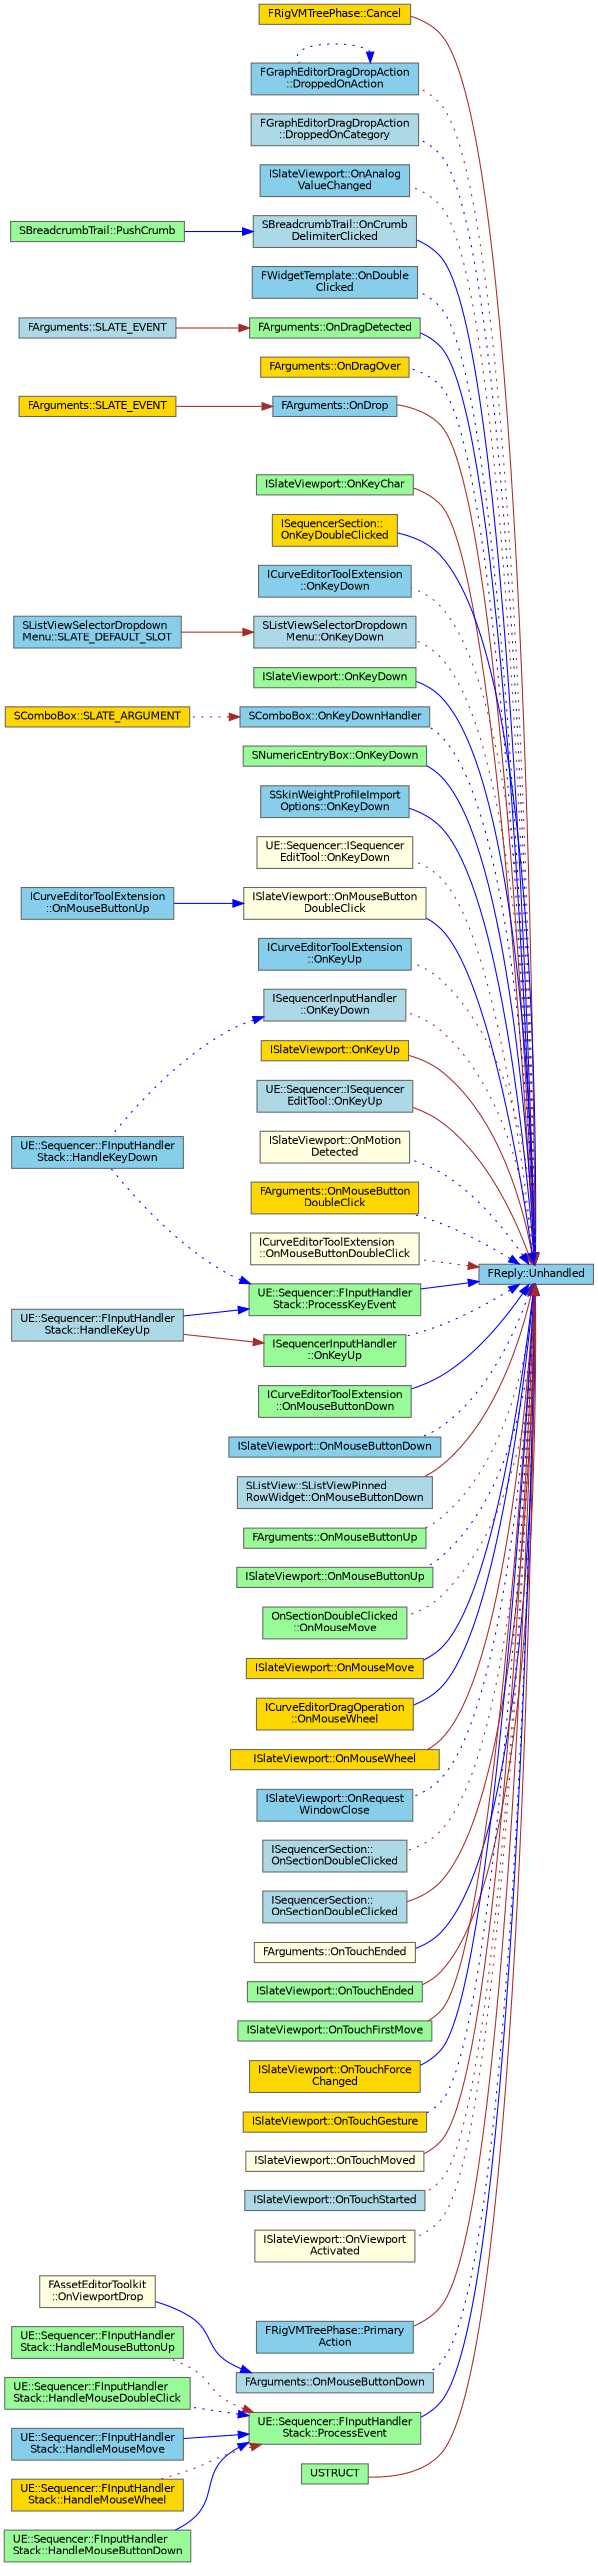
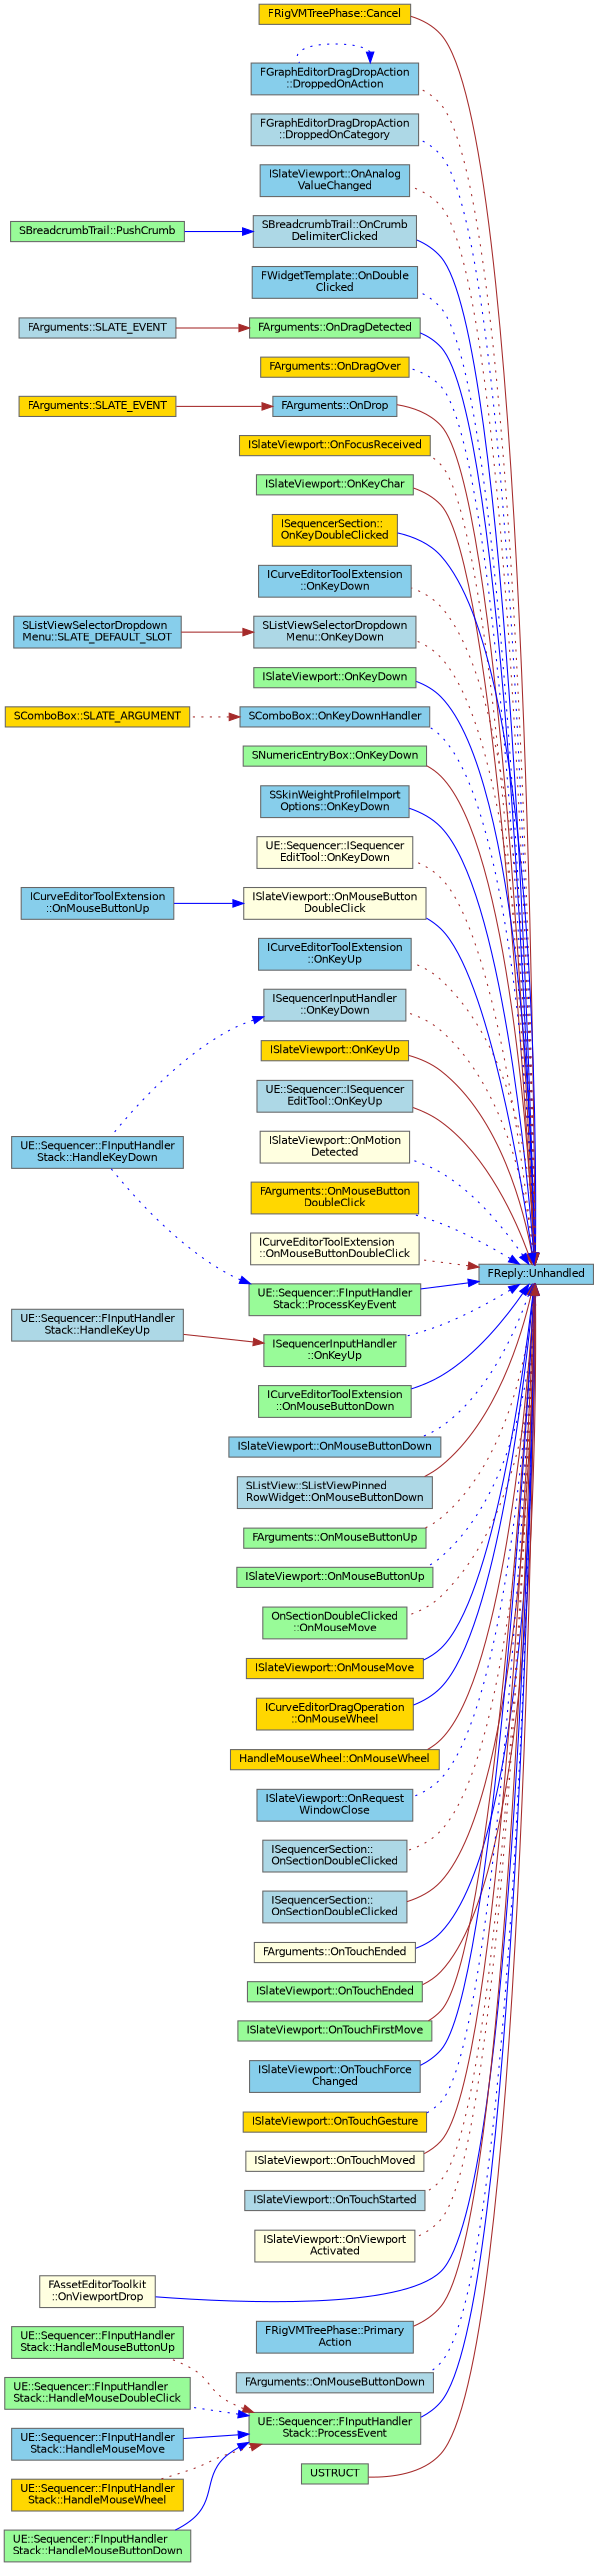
node "ISlateViewport::OnFocusReceived": added
edge "SNumericEntryBox::OnKeyDown" -> "FReply::Unhandled": color blue -> brown
edge "UE::Sequencer::FInputHandler Stack::HandleKeyUp" -> "UE::Sequencer::FInputHandler Stack::ProcessKeyEvent": removed
node "ISlateViewport::OnMouseWheel": label "ISlateViewport::OnMouseWheel" -> "HandleMouseWheel::OnMouseWheel"
node "ISlateViewport::OnTouchForce Changed": fillcolor gold -> skyblue
edge "FAssetEditorToolkit ::OnViewportDrop" -> "FArguments::OnMouseButtonDown": now "FAssetEditorToolkit ::OnViewportDrop" -> "FReply::Unhandled"
